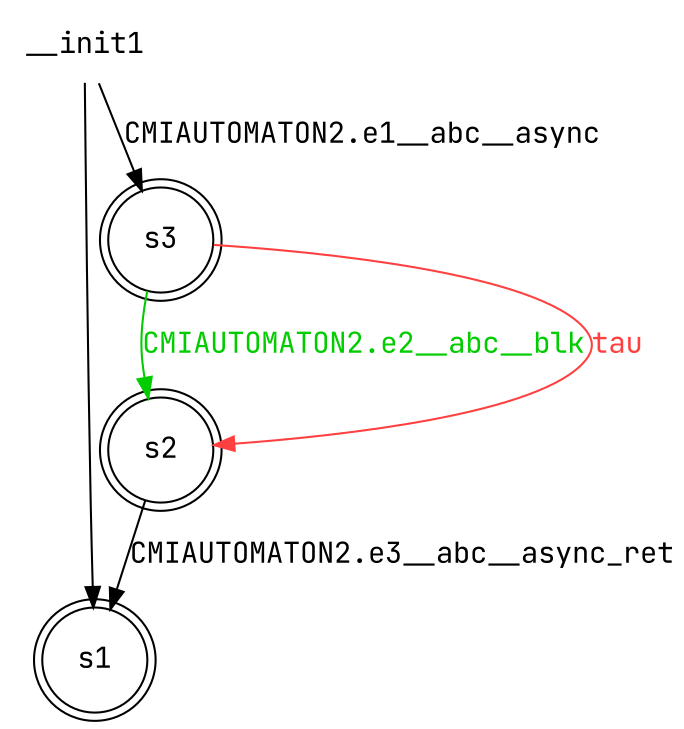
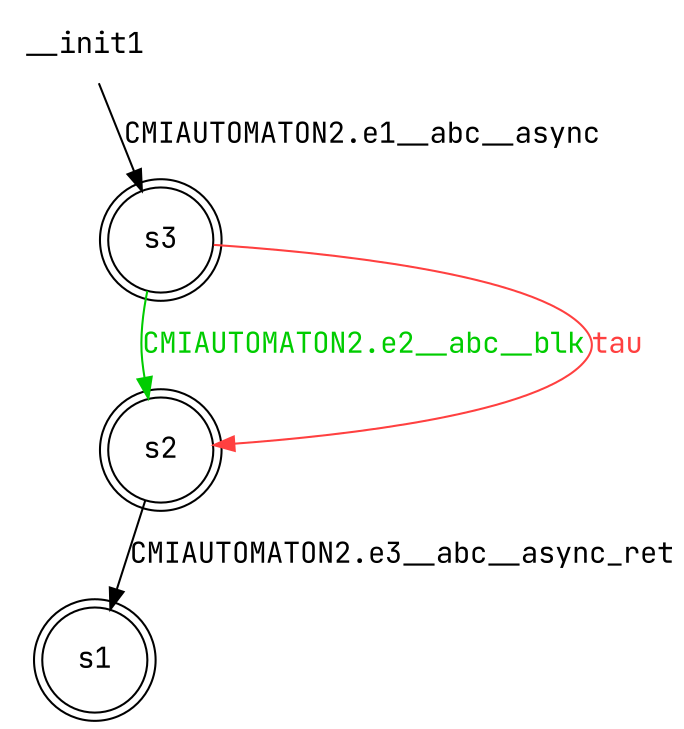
edge "__init1" -> "s1": removed
